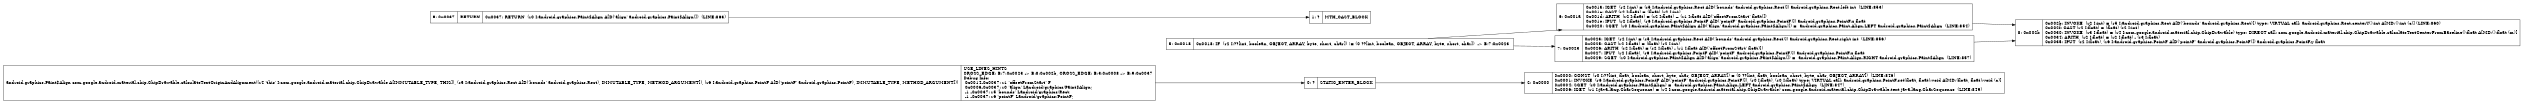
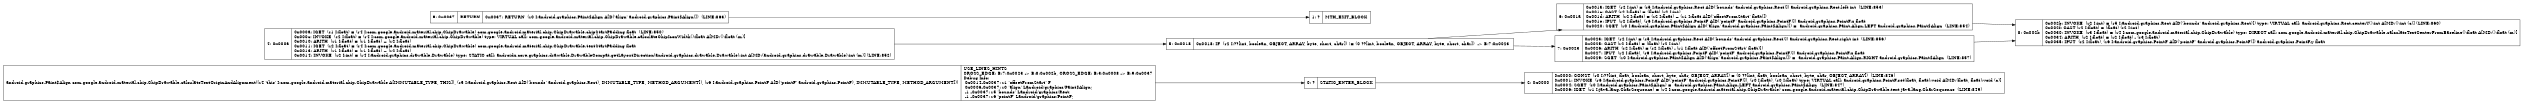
node "1: ?": text "MTH_CAST_BLOCK" -> "MTH_EXIT_BLOCK"
node "4: 0x000a": added
